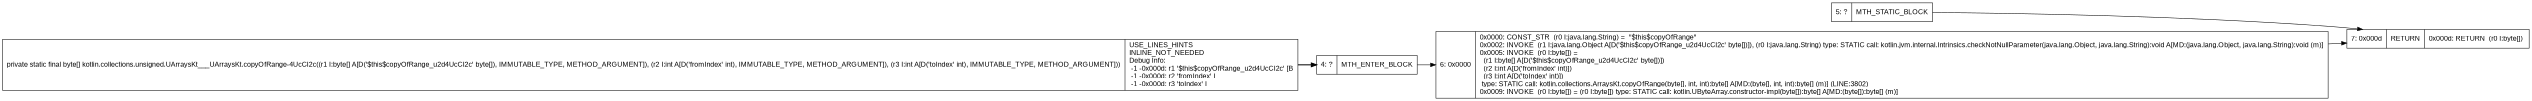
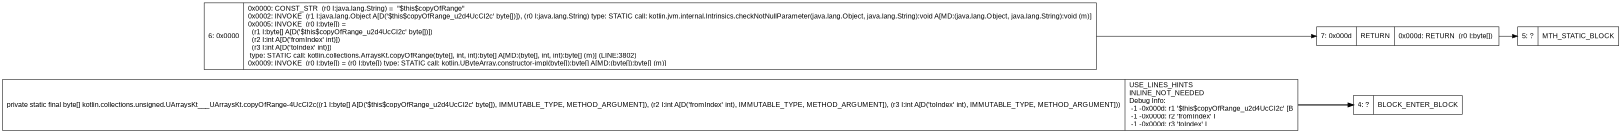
edge "5: ?" -> "7: 0x000d": reversed
node "4: ?": text "MTH_ENTER_BLOCK" -> "BLOCK_ENTER_BLOCK"
edge "4: ?" -> "6: 0x0000": removed
